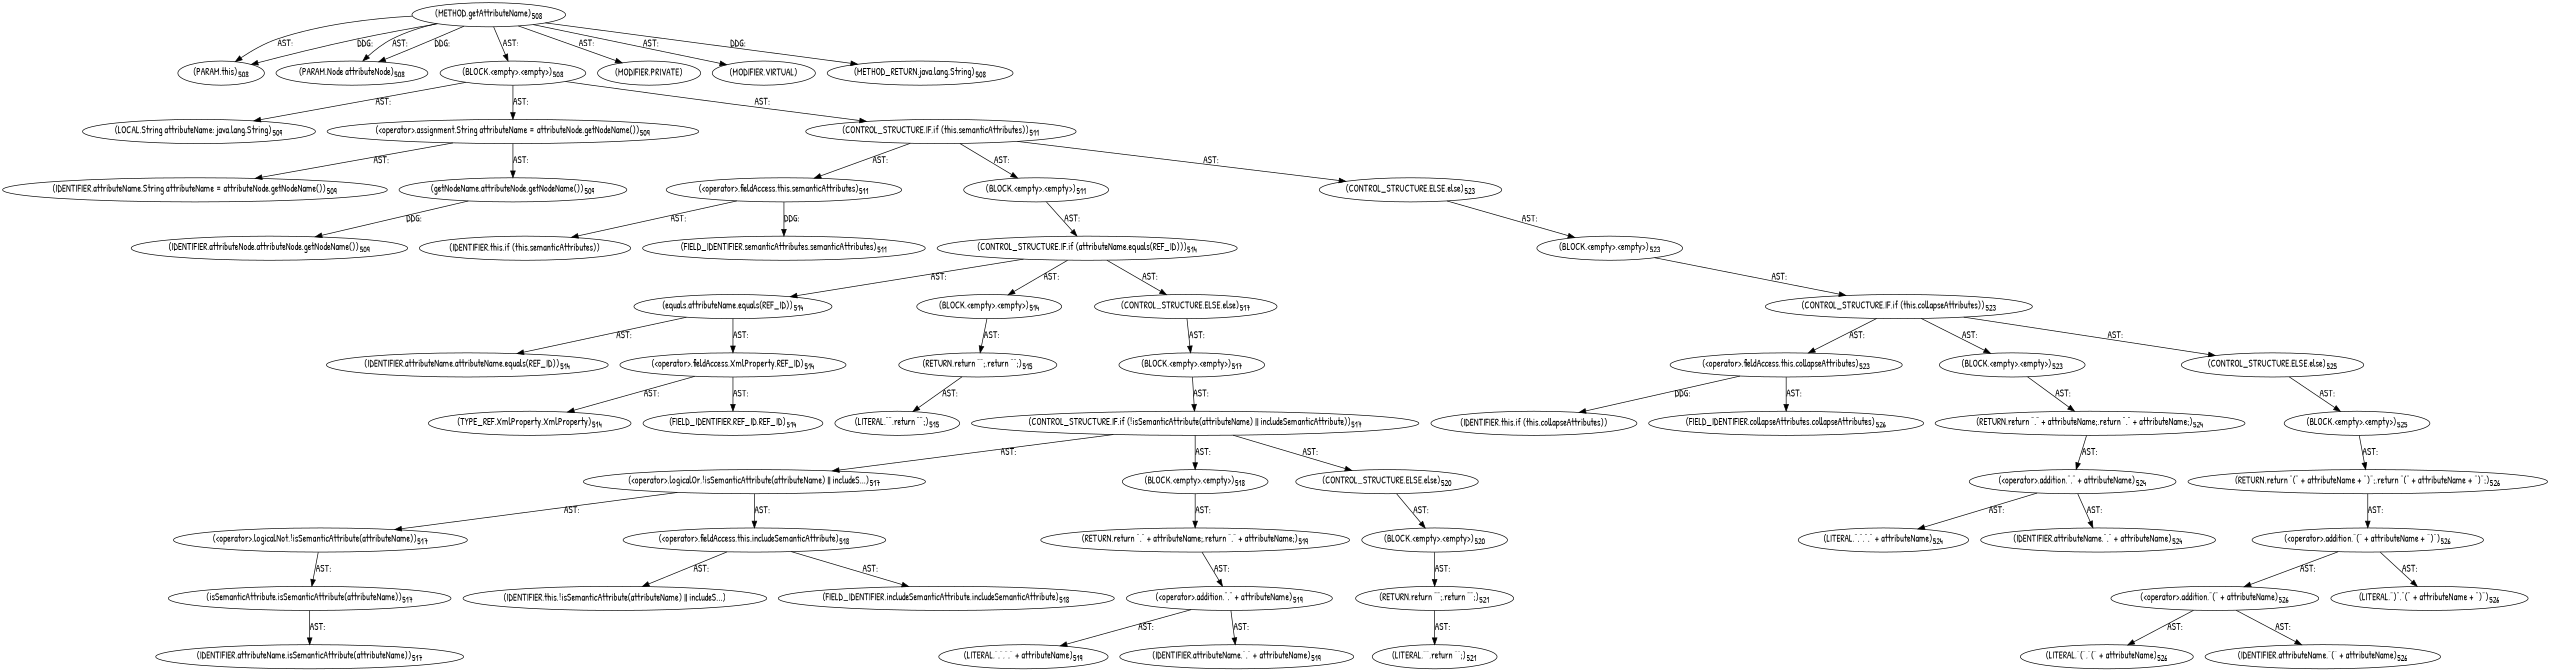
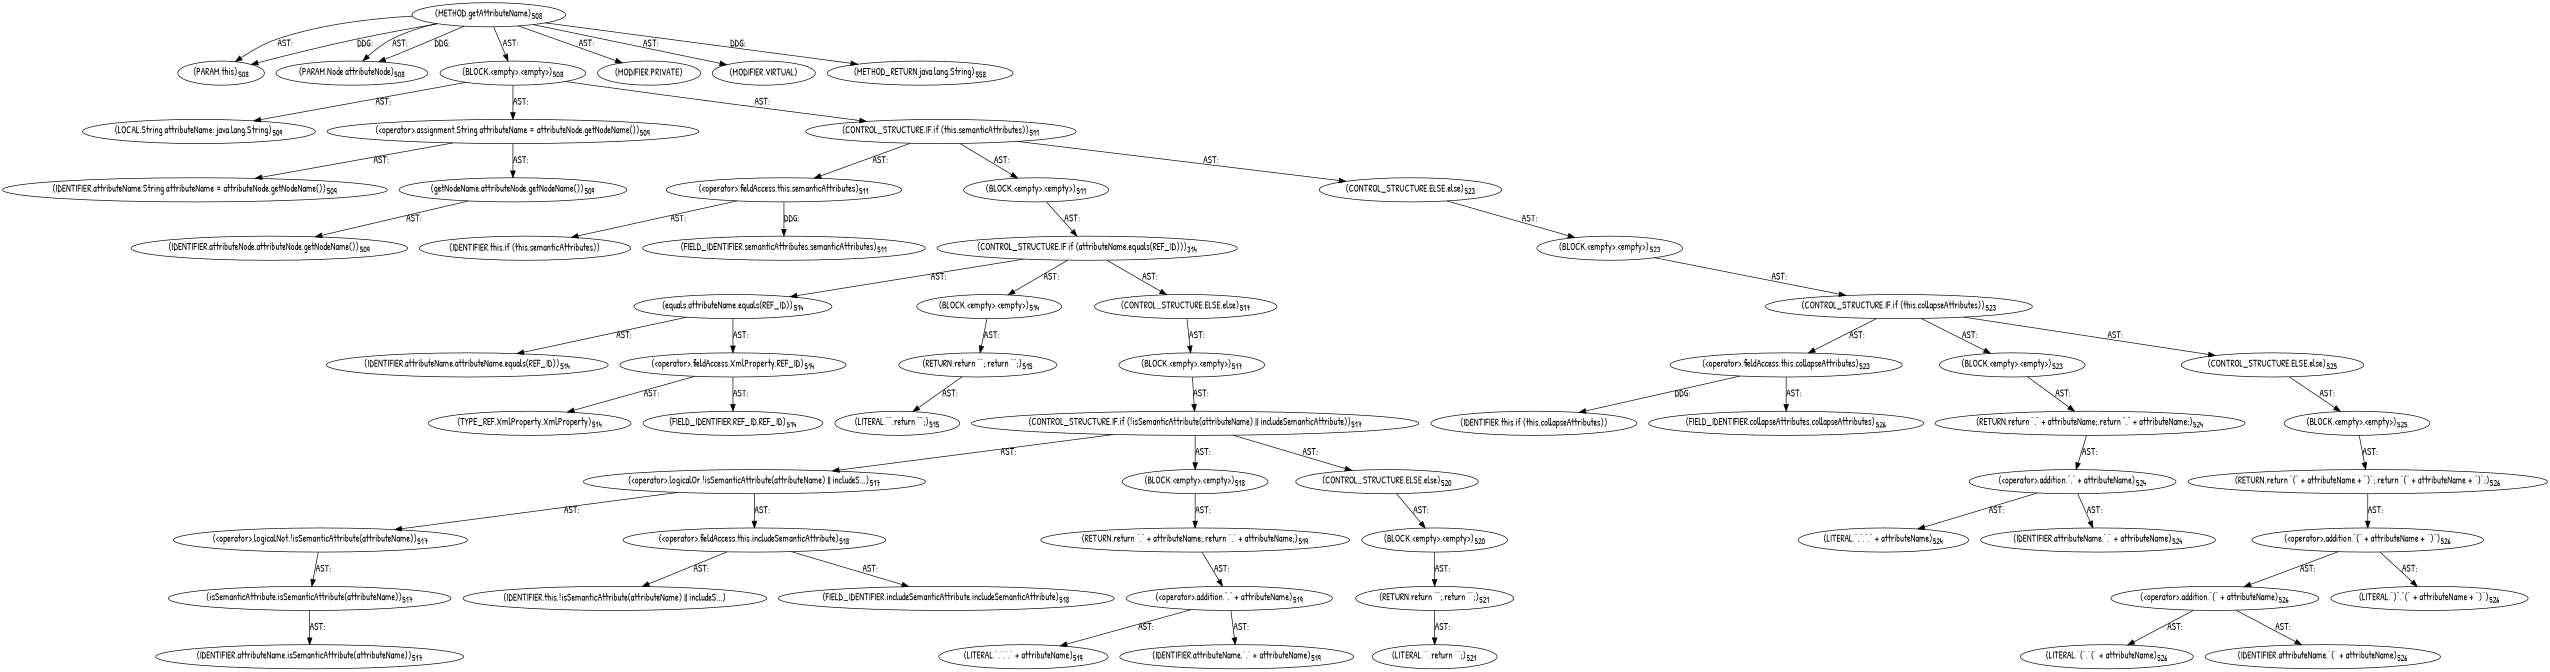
node "(METHOD_RETURN,java.lang.String)": text "508" -> "558"
edge "(getNodeName,attributeNode.getNodeName())" -> "(IDENTIFIER,attributeNode,attributeNode.getNodeName())": label "DDG: " -> "AST: "
node "(CONTROL_STRUCTURE,IF,if (attributeName.equals(REF_ID)))": text "514" -> "314"
